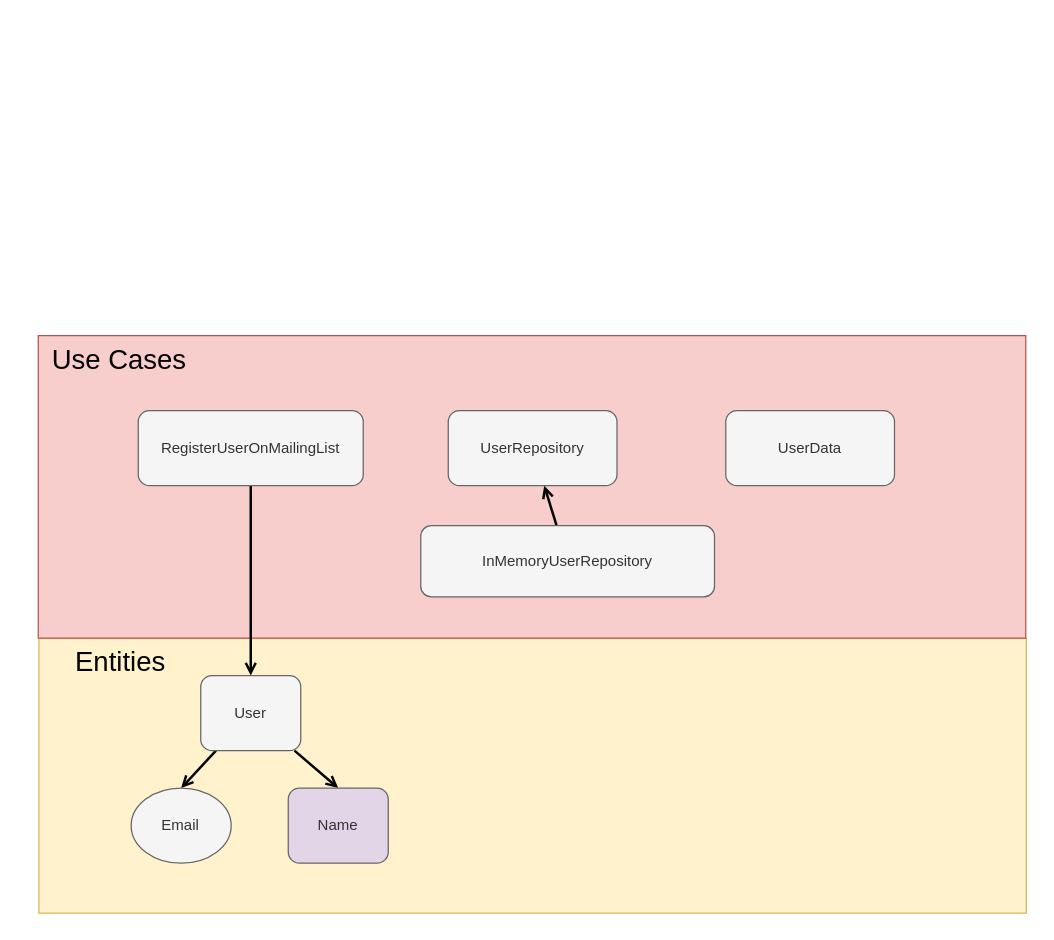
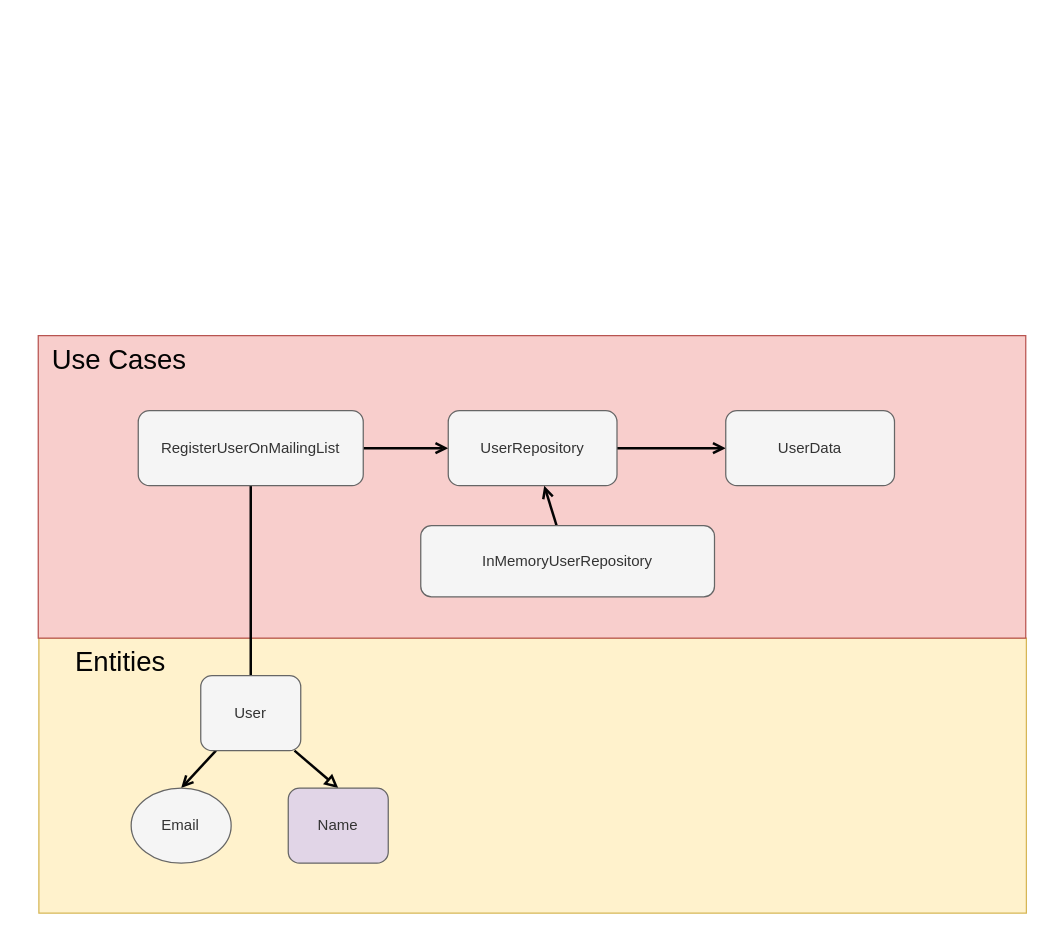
edge "RegisterUserOnMailingList" -> "UserRepository": added
edge "UserRepository" -> "UserData": added
edge "RegisterUserOnMailingList" -> "User": arrowhead open -> none
edge "User" -> "Name": arrowhead open -> block
